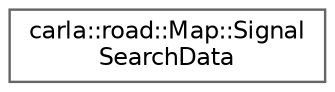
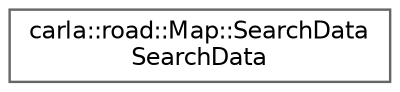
node "carla::road::Map::Signal SearchData": label "carla::road::Map::Signal SearchData" -> "carla::road::Map::SearchData SearchData"
